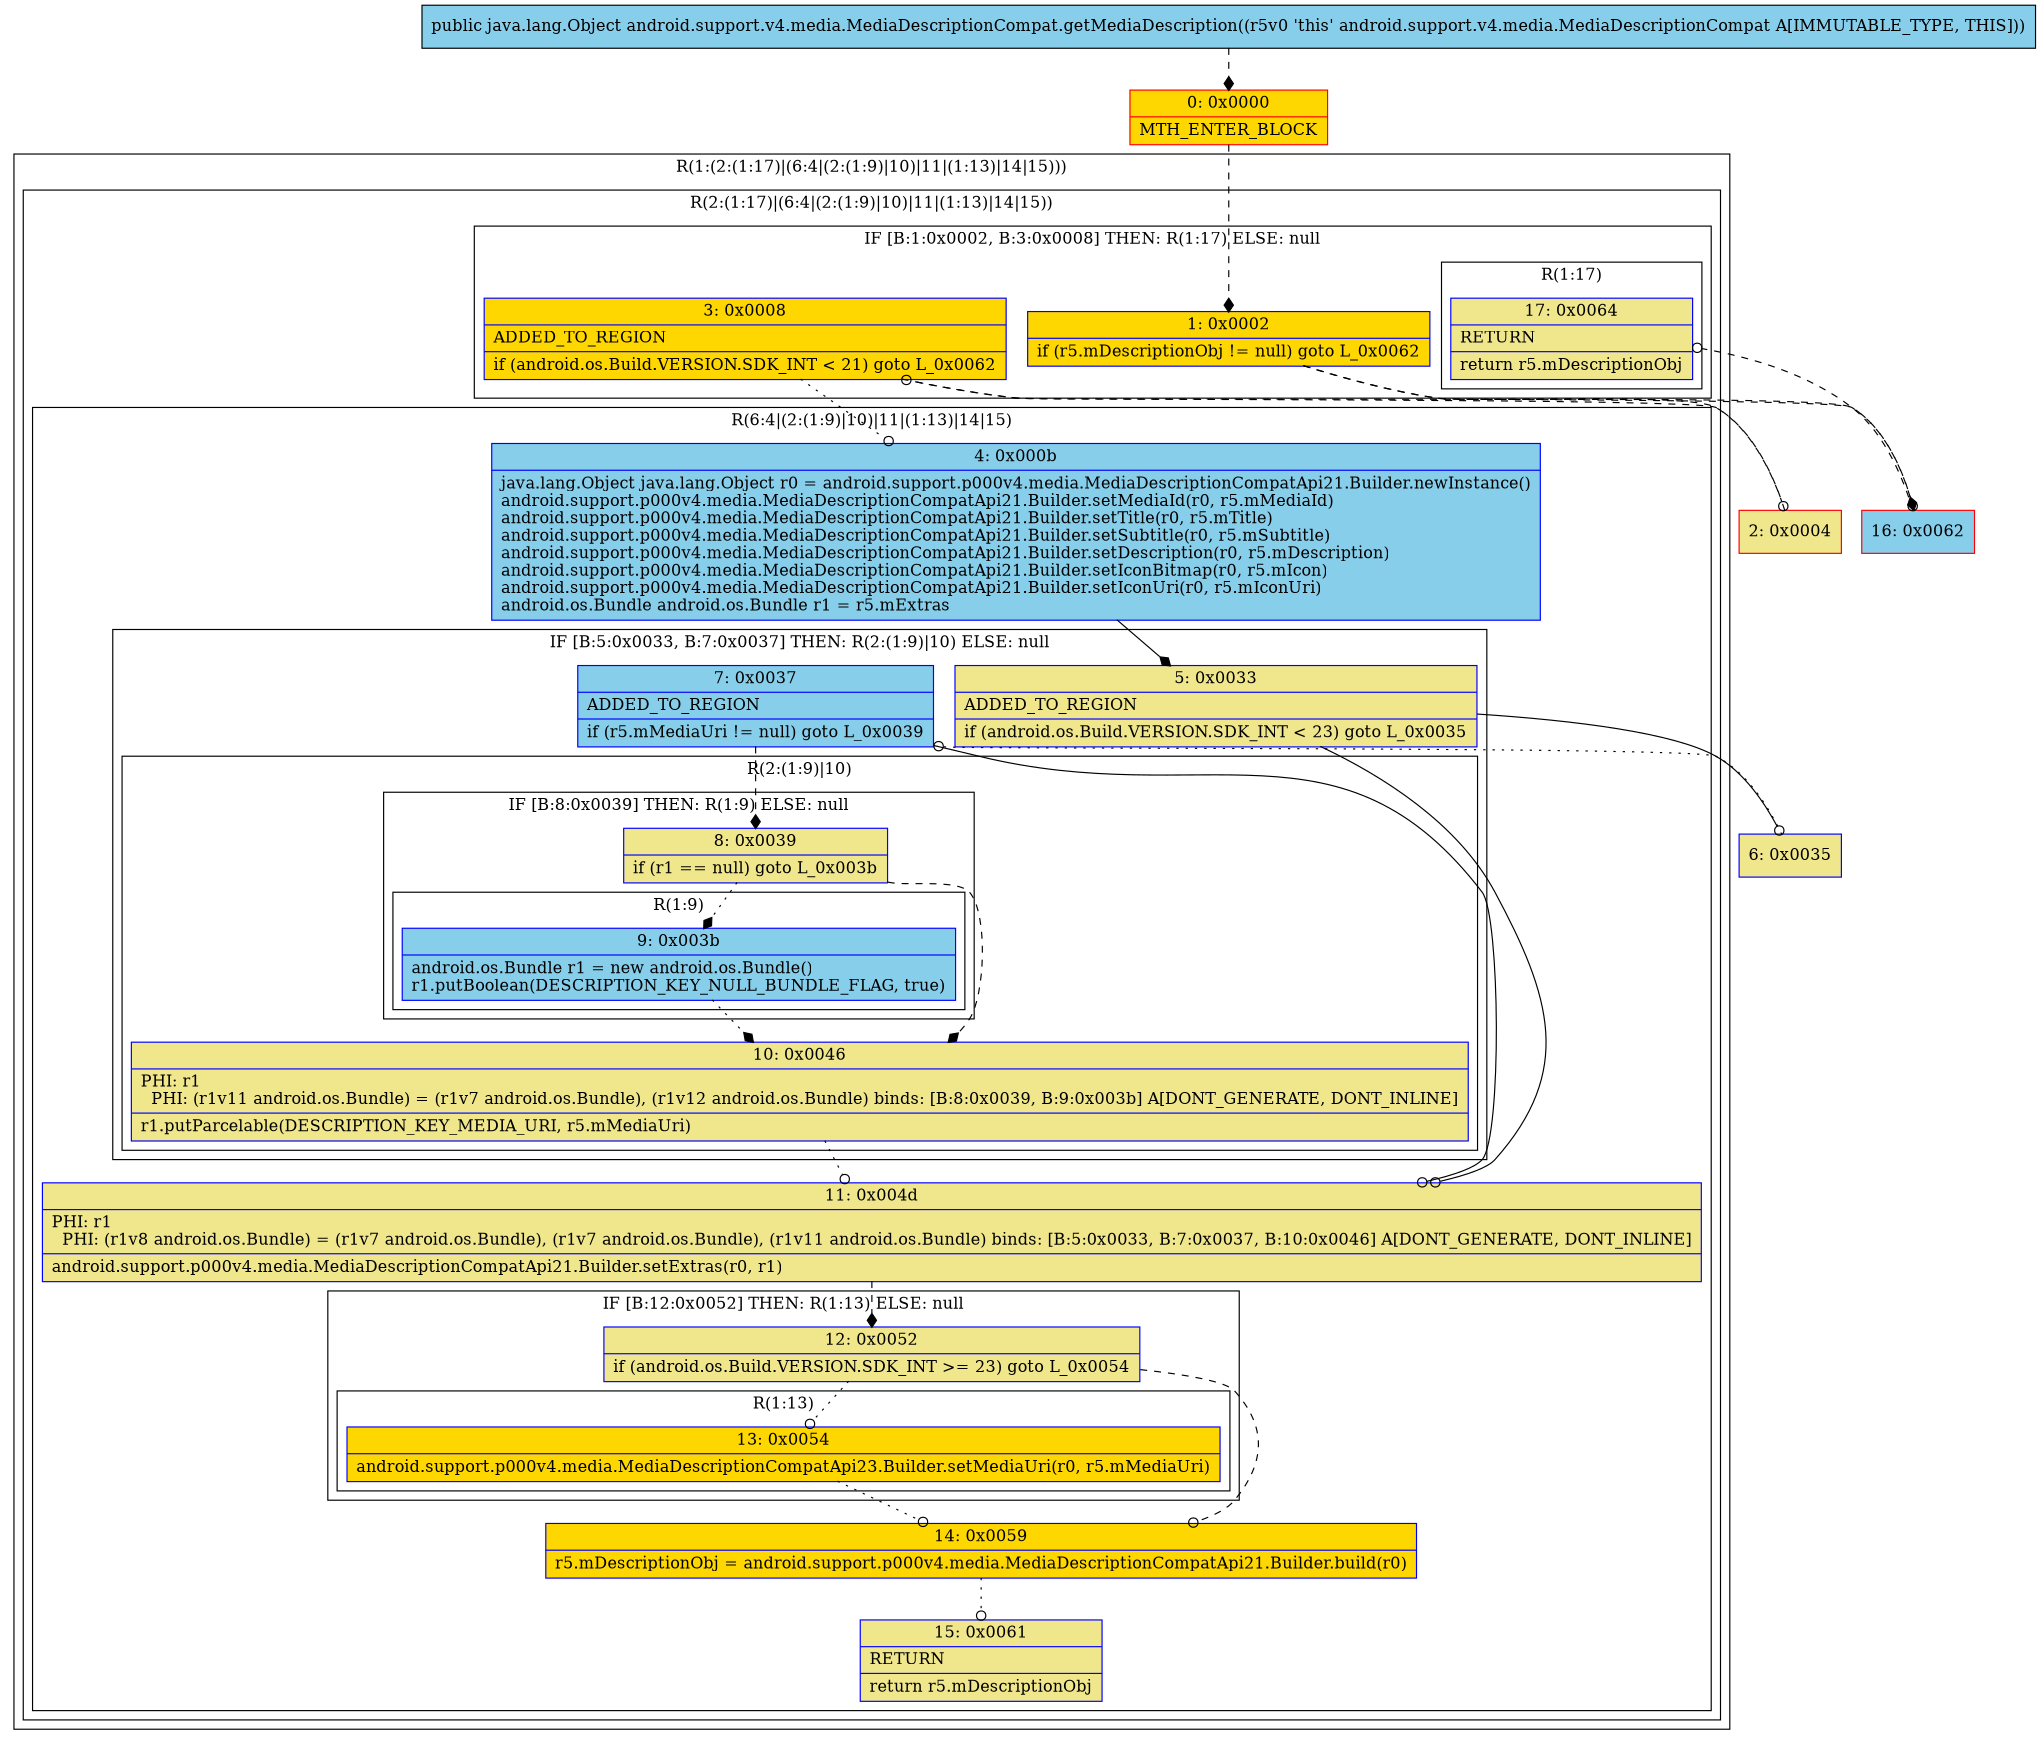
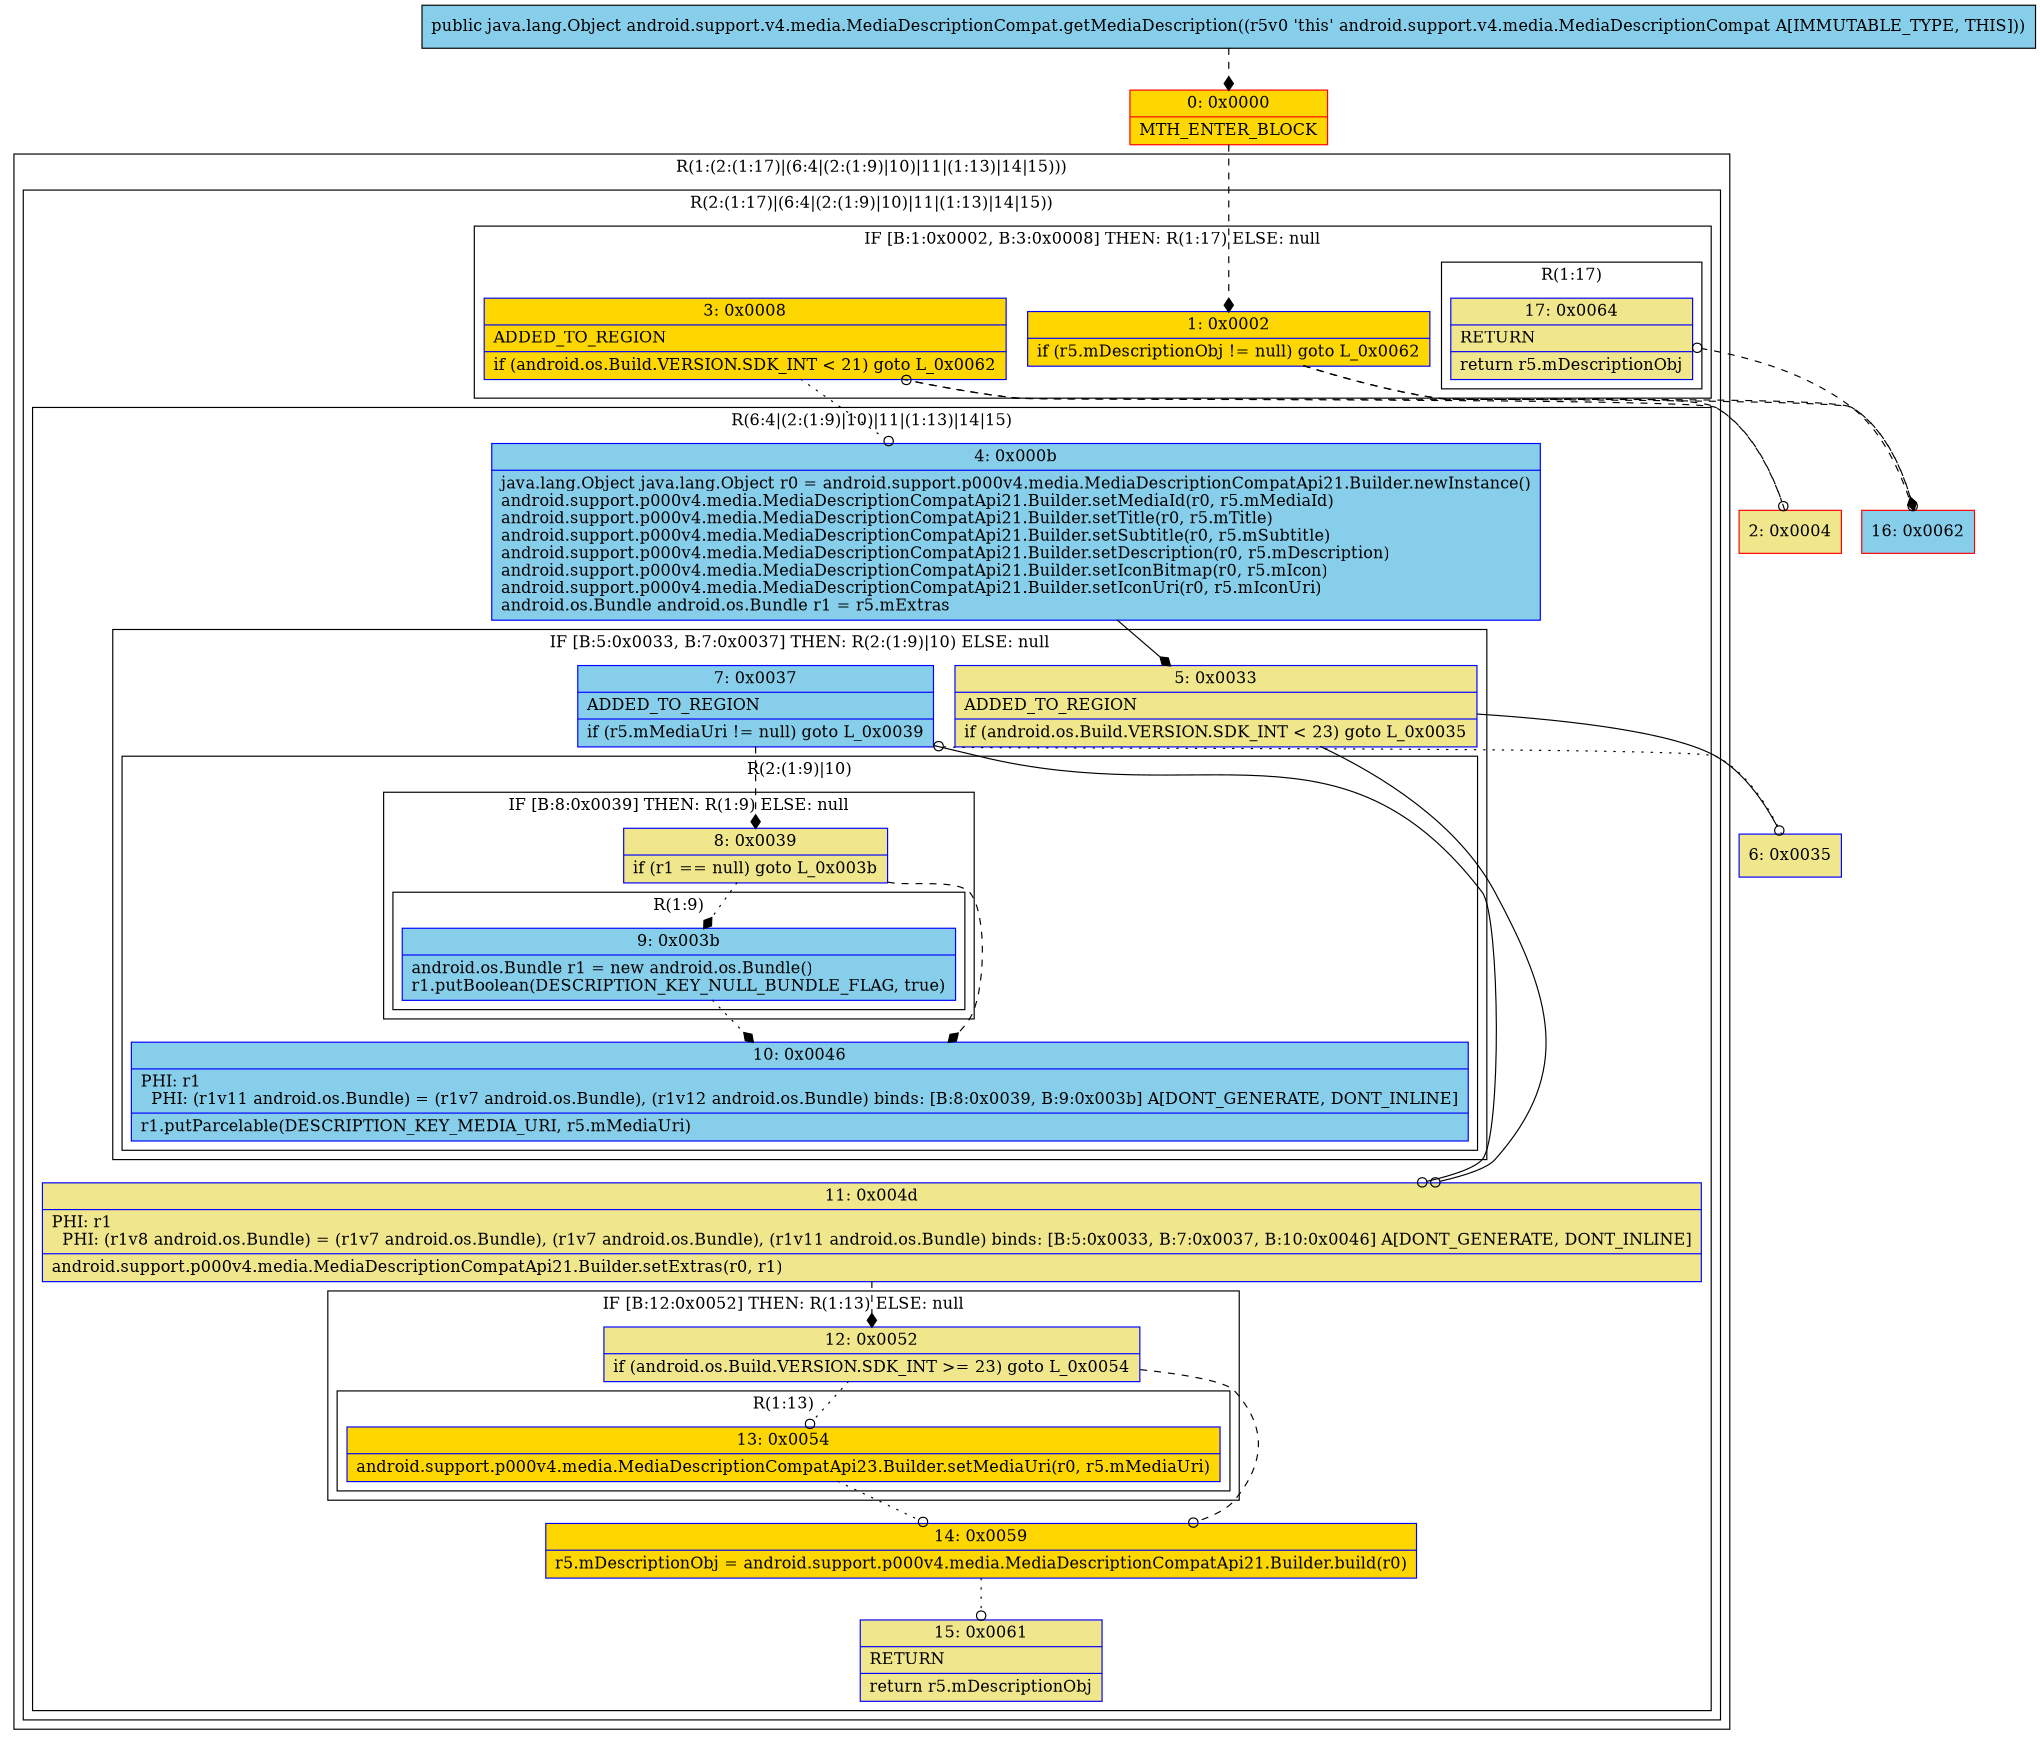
node "10: 0x0046": fillcolor khaki -> skyblue
edge "10: 0x0046" -> "11: 0x004d": removed
